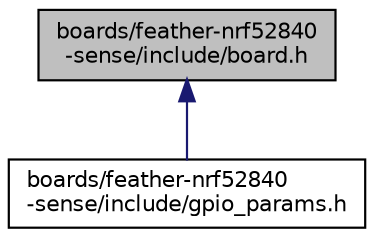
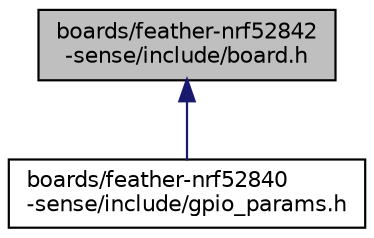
node "boards/feather-nrf52840 -sense/include/board.h": label "boards/feather-nrf52840 -sense/include/board.h" -> "boards/feather-nrf52842 -sense/include/board.h"
